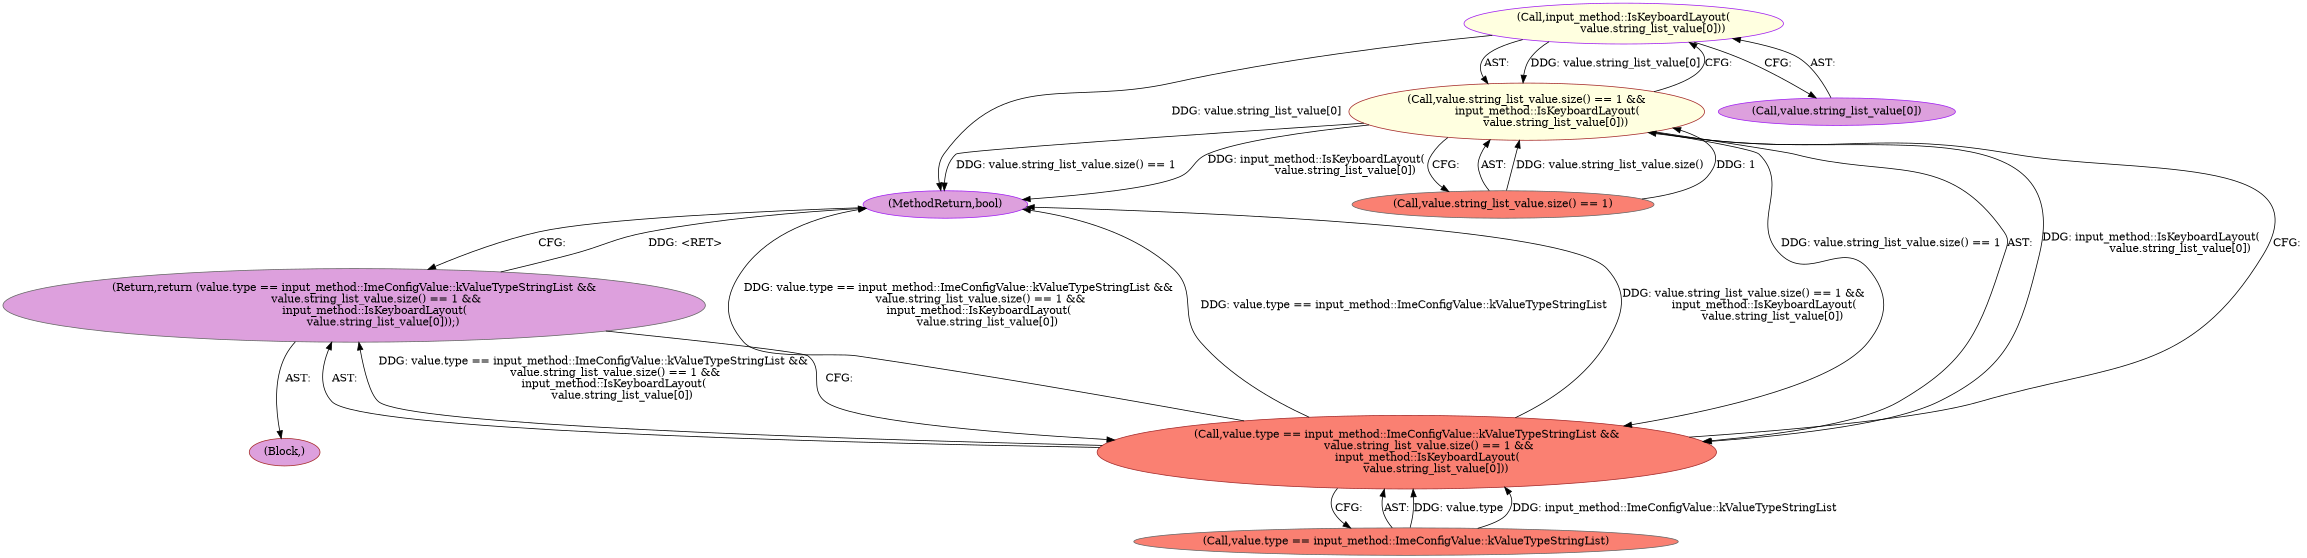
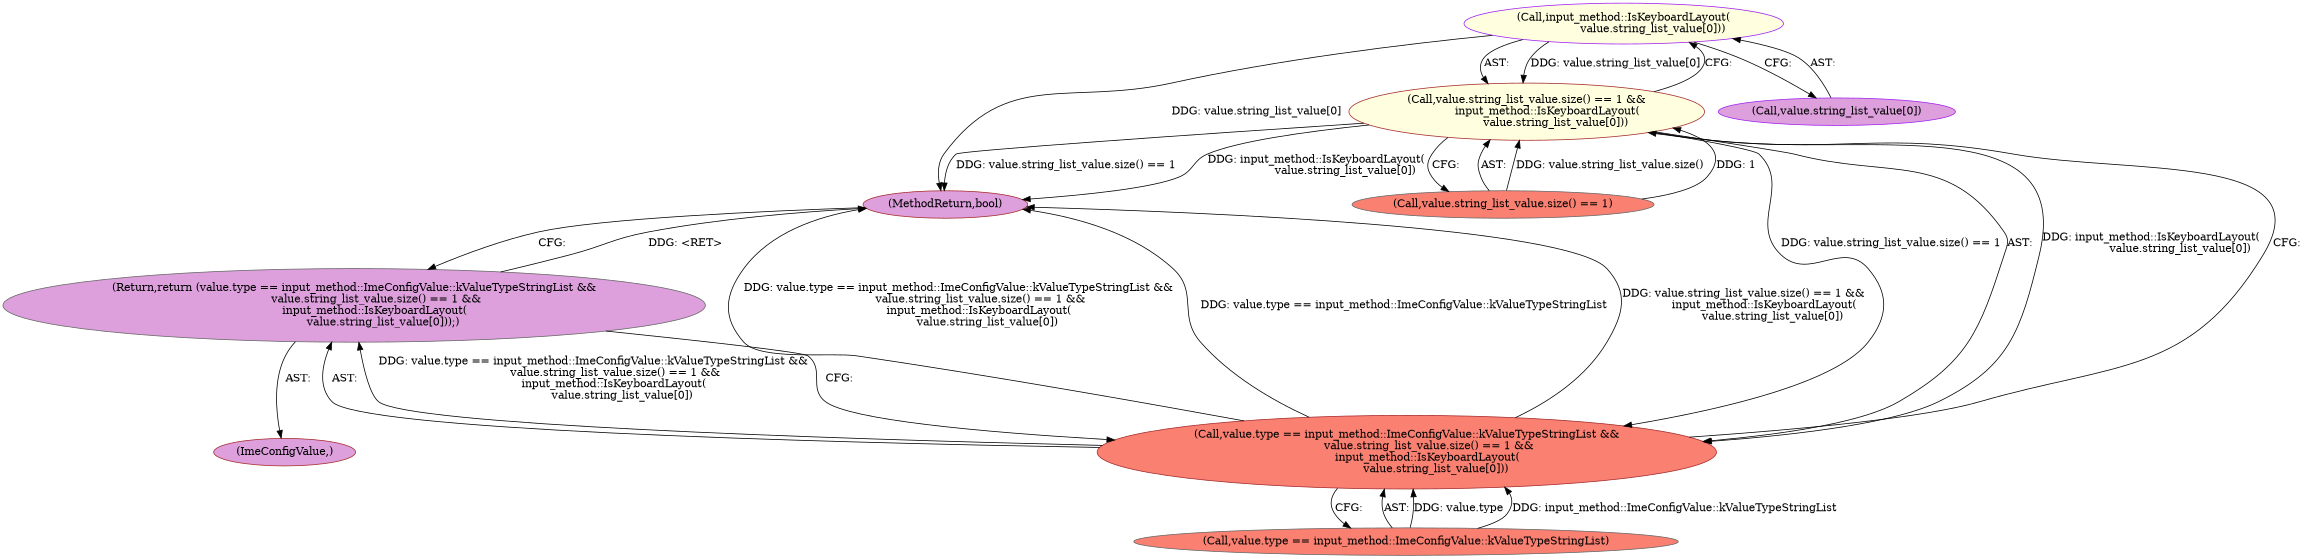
node "(MethodReturn,bool)": color purple -> brown
node "(Block,)": label "(Block,)" -> "(ImeConfigValue,)"
